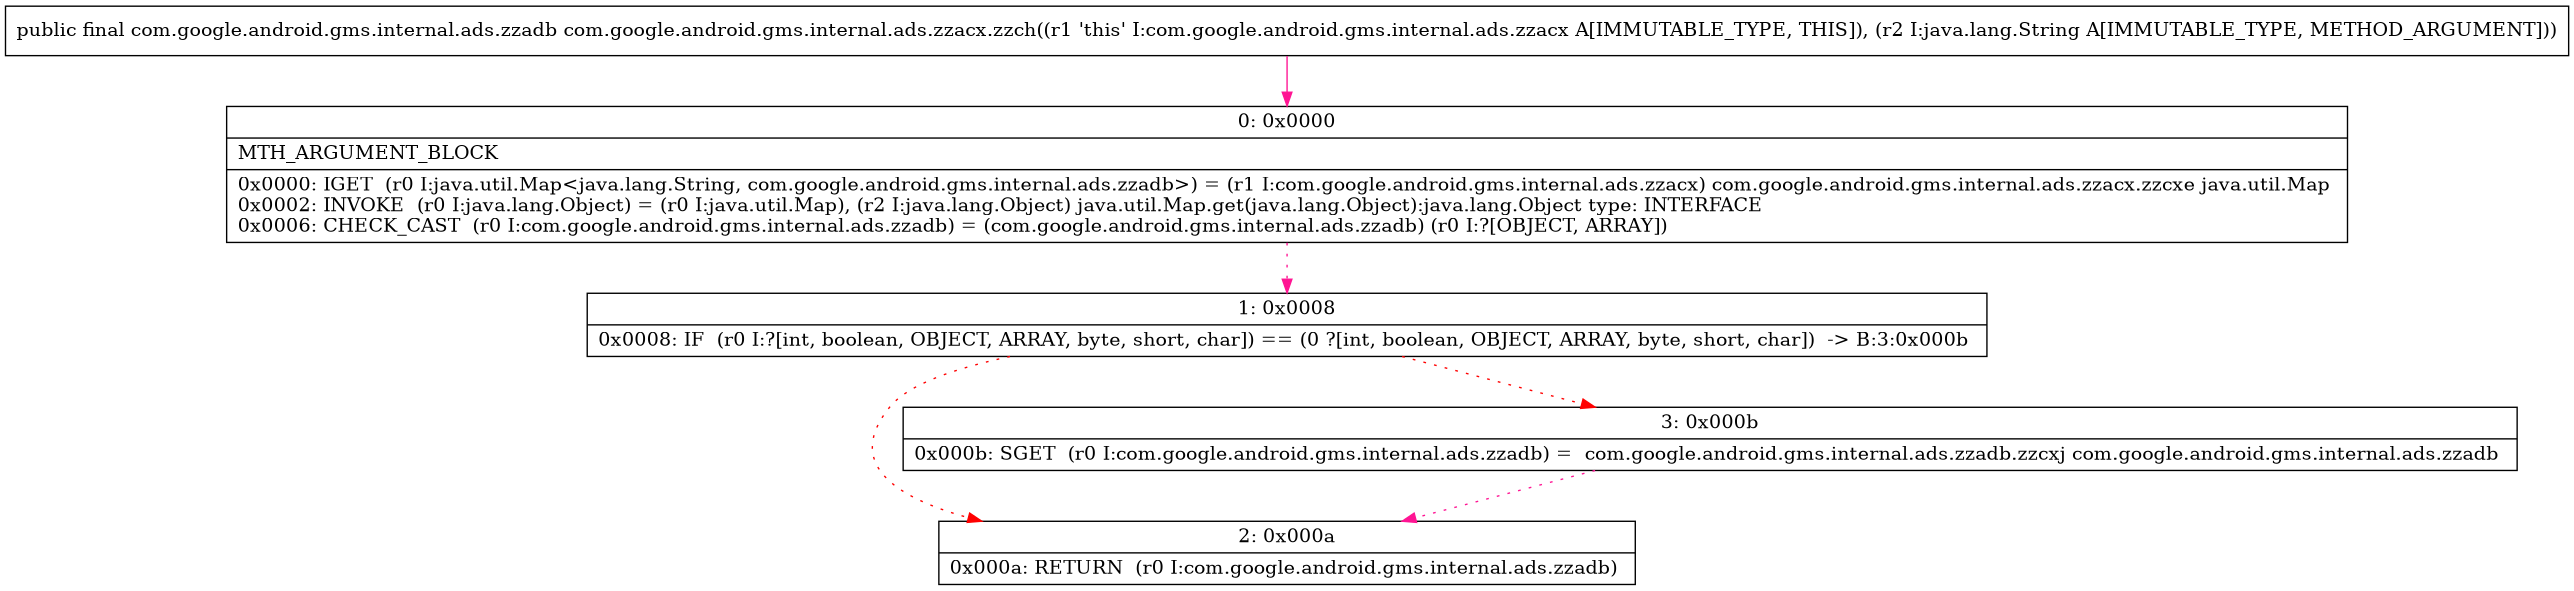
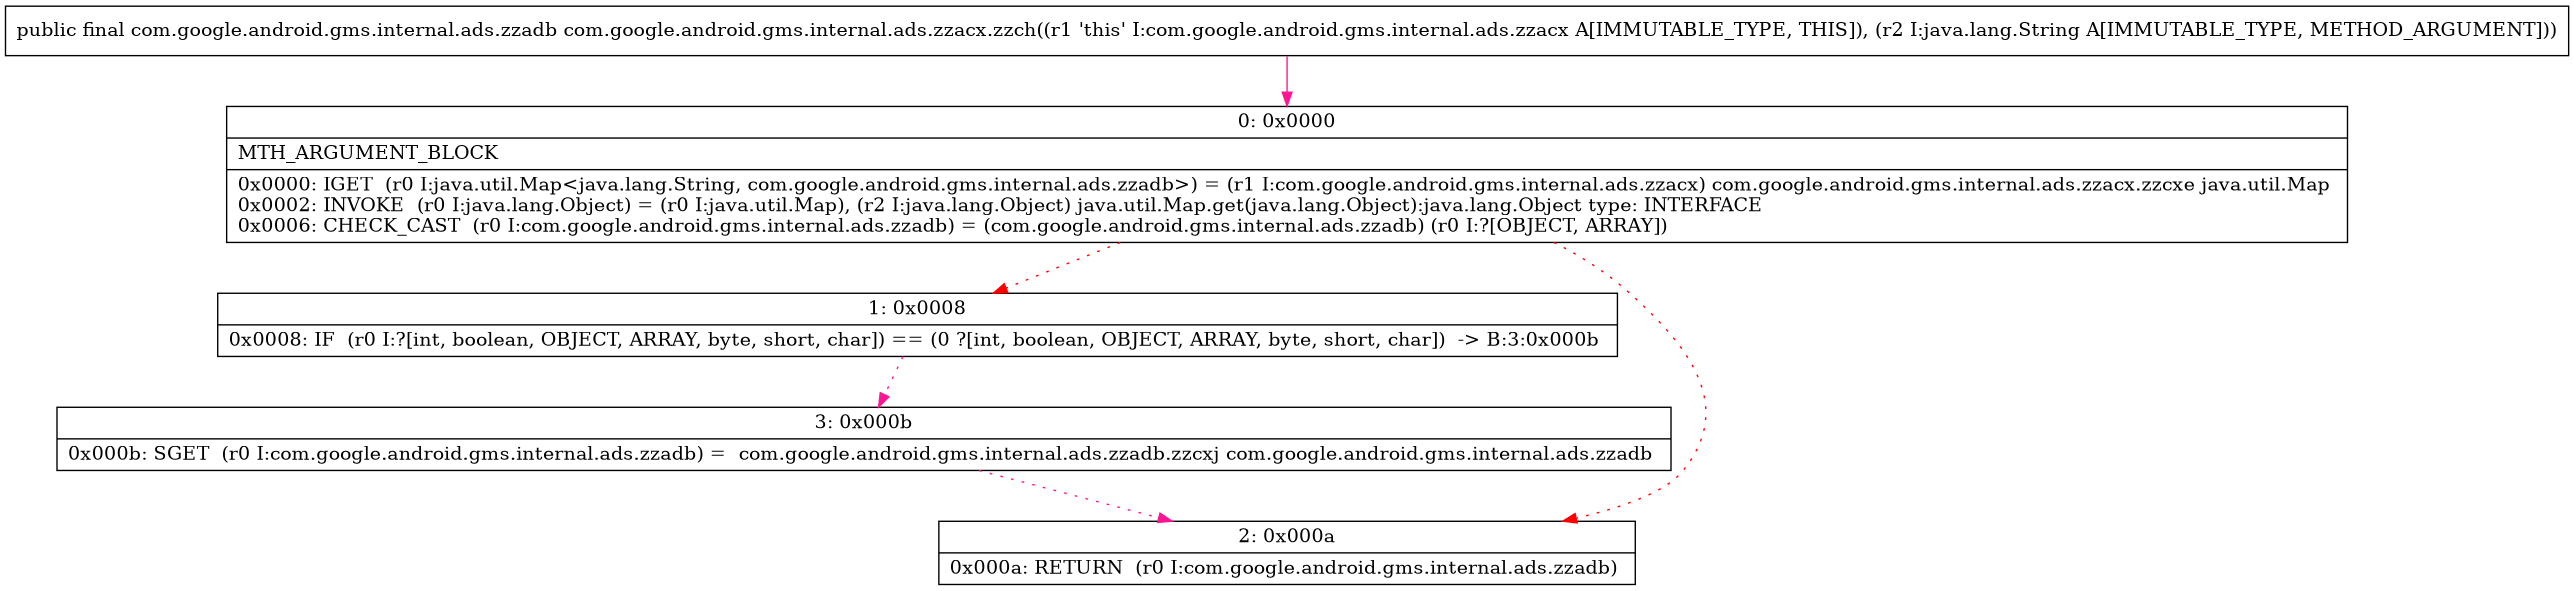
edge "0: 0x0000" -> "1: 0x0008": color deeppink -> red
edge "1: 0x0008" -> "3: 0x000b": color red -> deeppink
edge "1: 0x0008" -> "2: 0x000a": now "0: 0x0000" -> "2: 0x000a"
